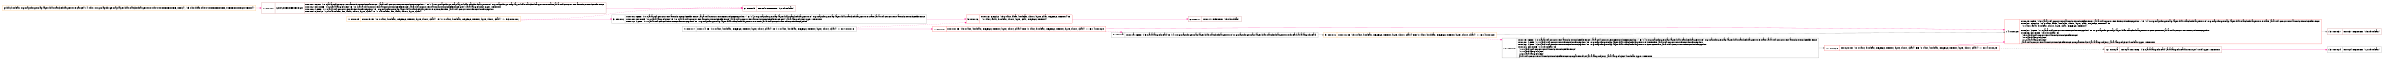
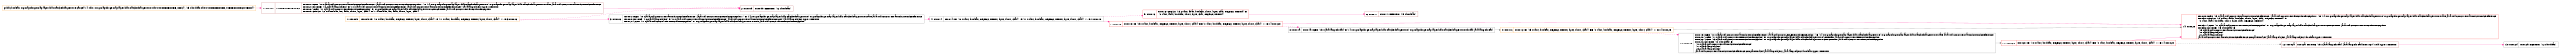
node "0: 0x0000": text "CONST_ENTER_BLOCK" -> "MTH_ENTER_BLOCK"
edge "3: 0x000c" -> "5: 0x0016": now "3: 0x000c" -> "4: 0x0014"
node "15: 0x0037": removed
